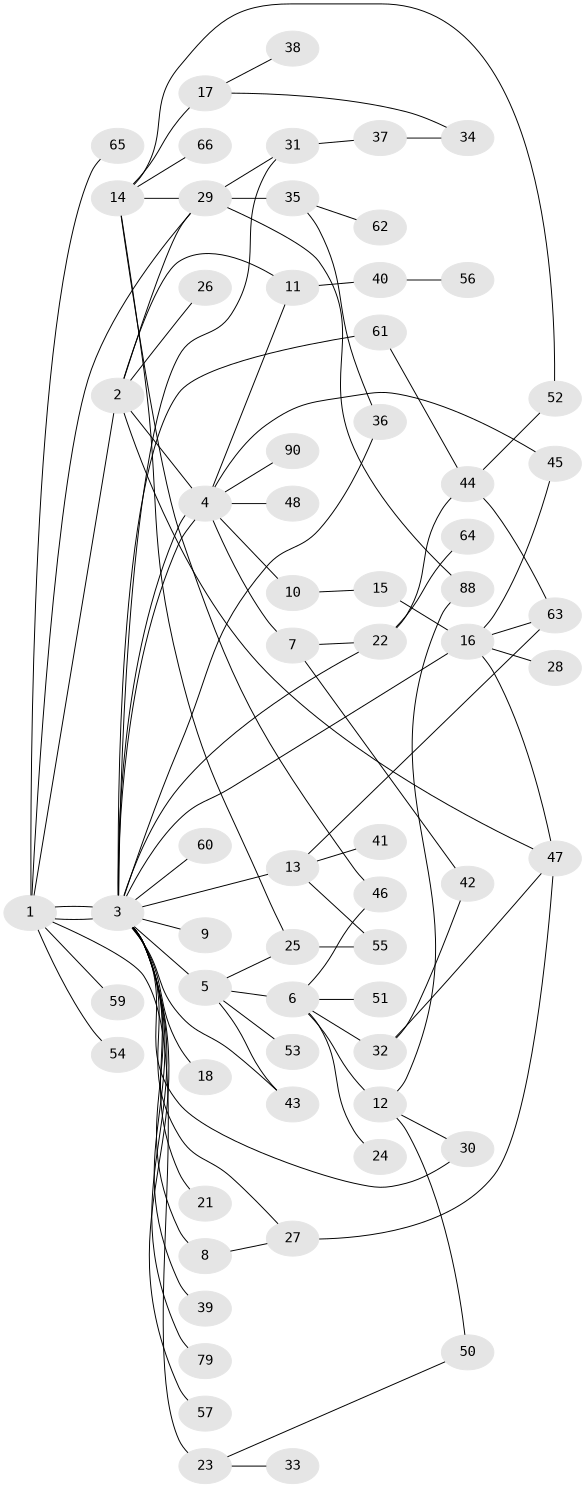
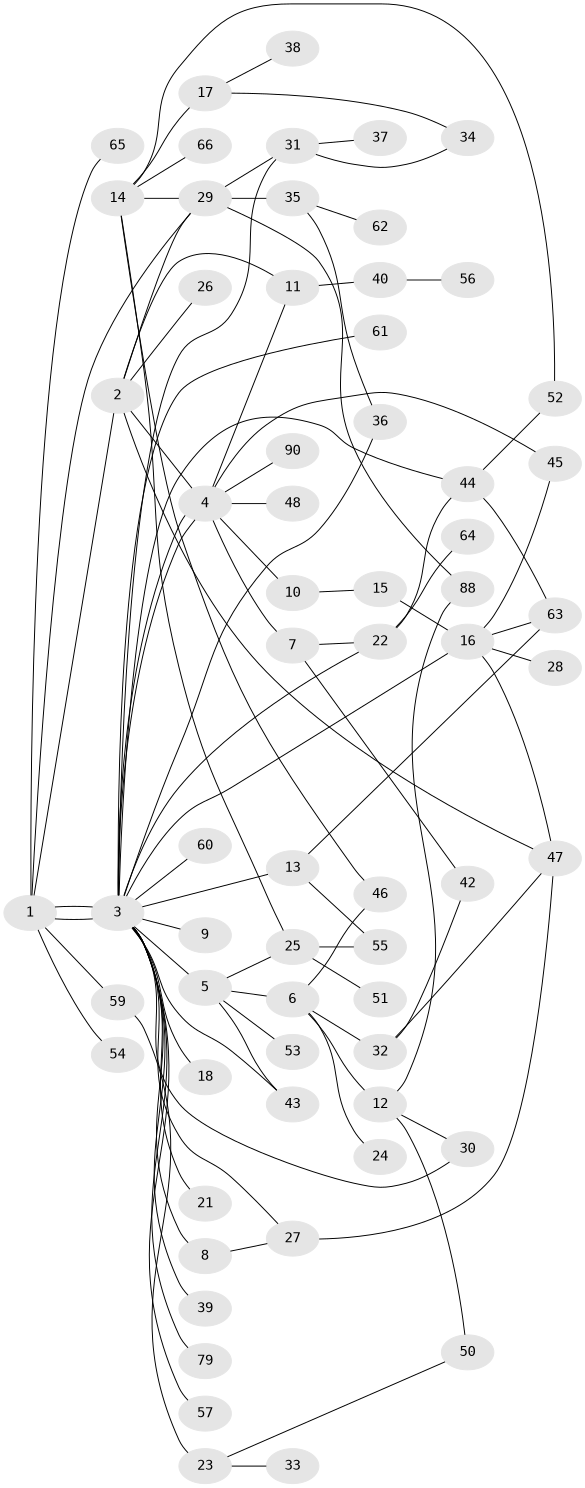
edge "37" -- "34": now "31" -- "34"
edge "61" -- "44": now "3" -- "44"
node "41": removed
edge "6" -- "51": now "25" -- "51"
edge "1" -- "23": now "59" -- "23"
